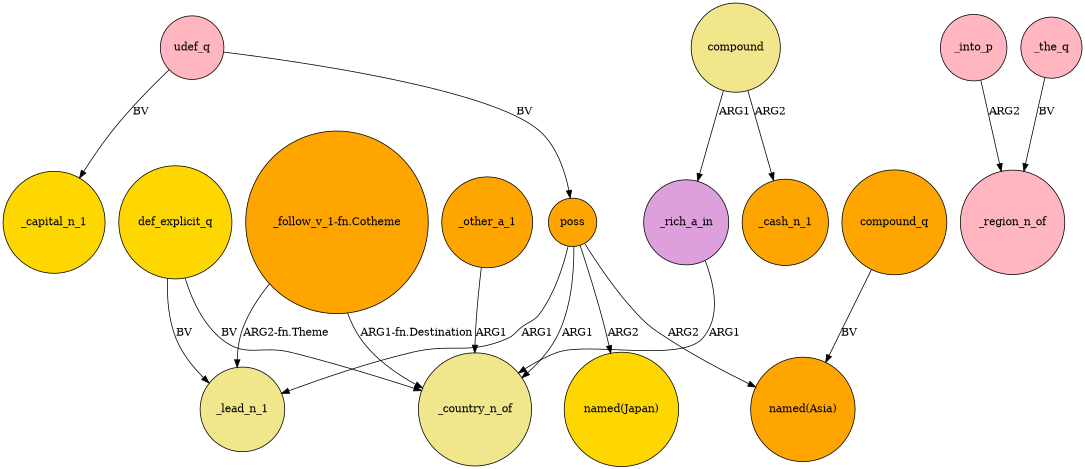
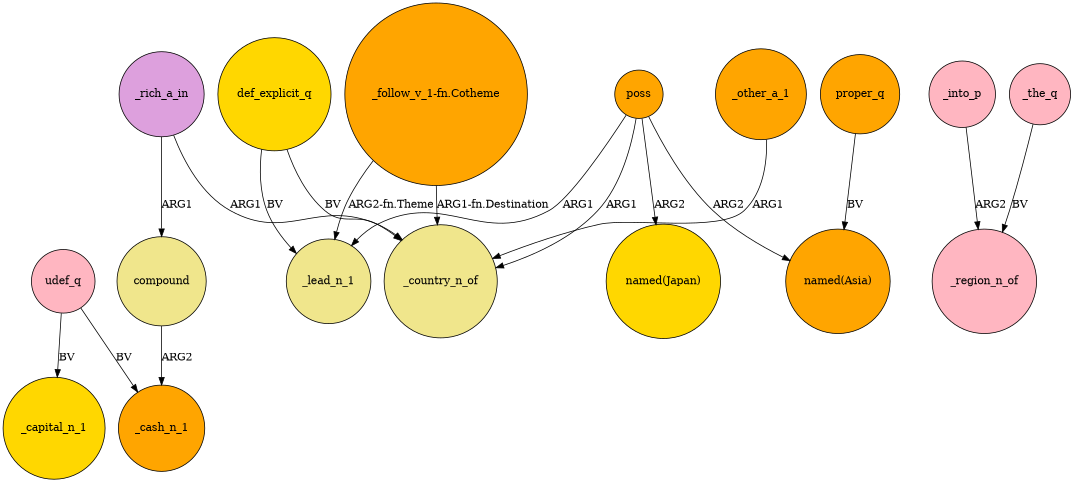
edge "udef_q" -> "poss": now "udef_q" -> "_cash_n_1"
edge "compound" -> "_rich_a_in": reversed
node "compound_q": label "compound_q" -> "proper_q"
